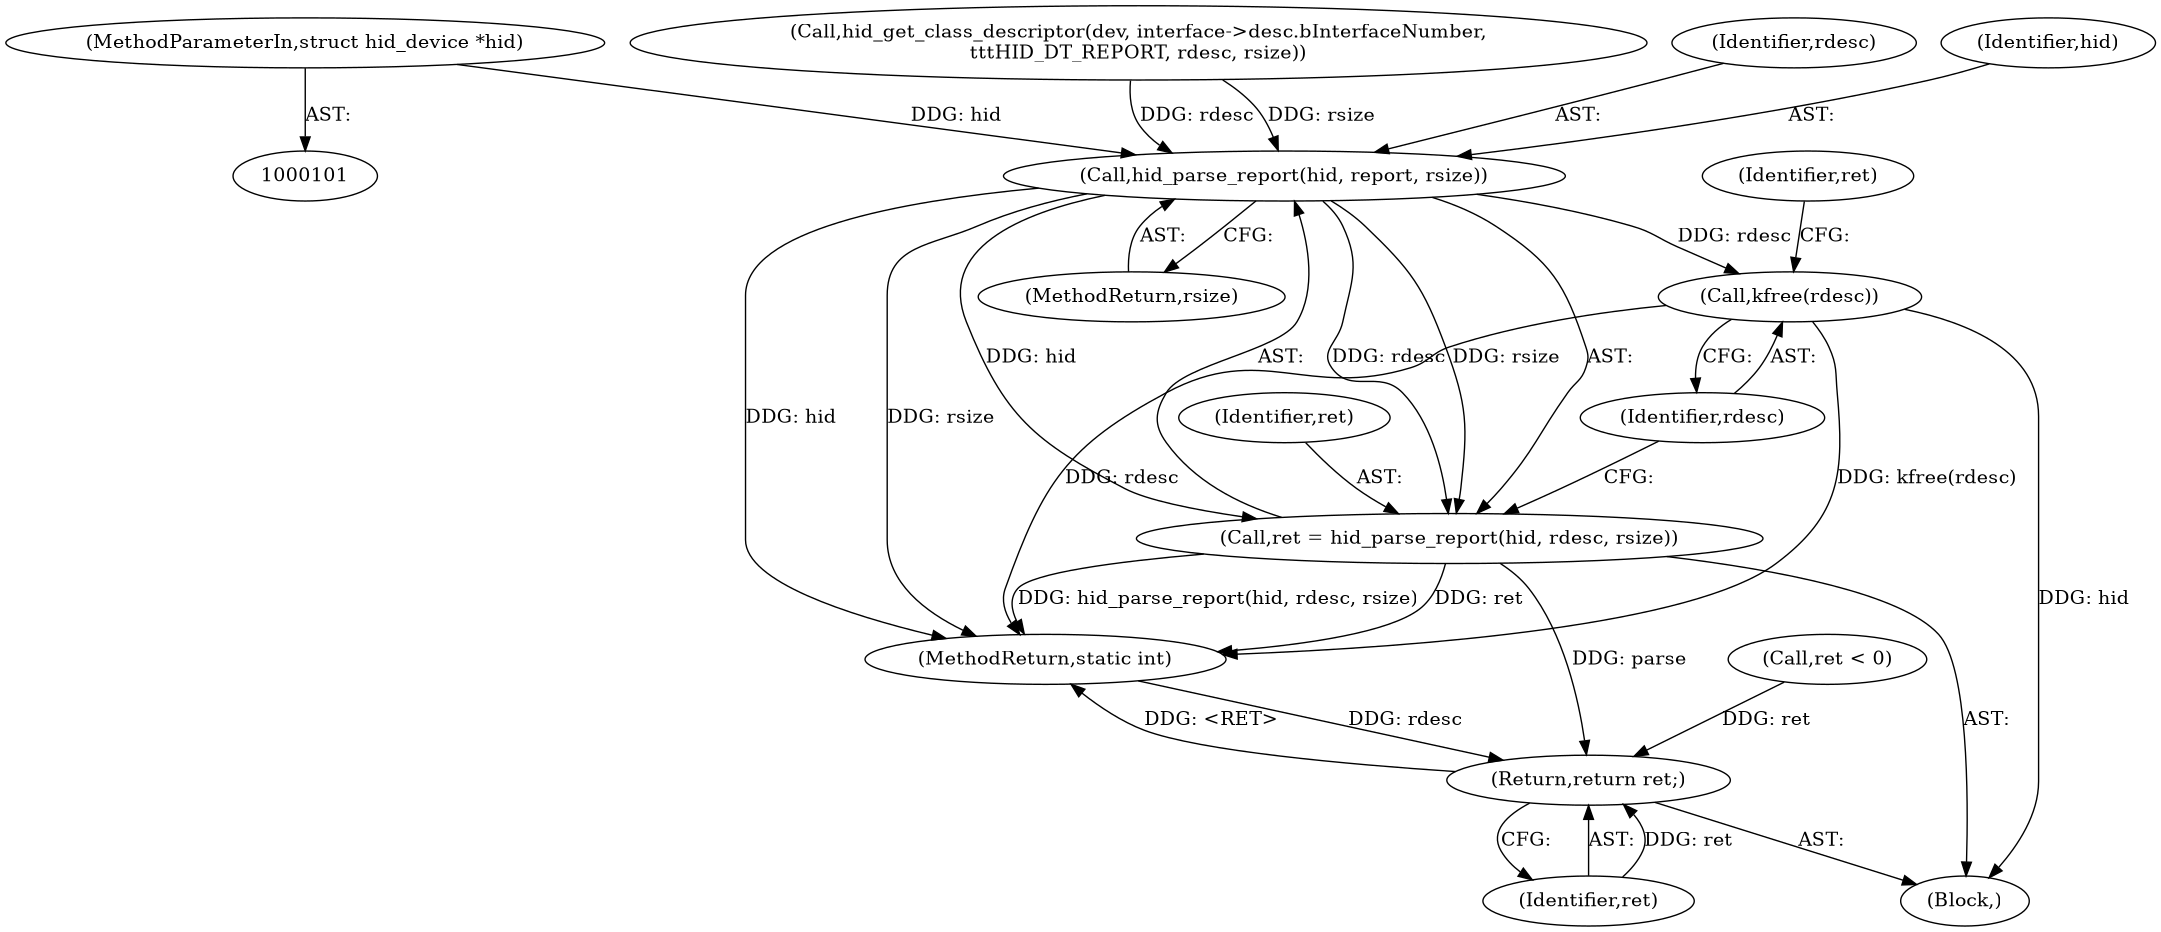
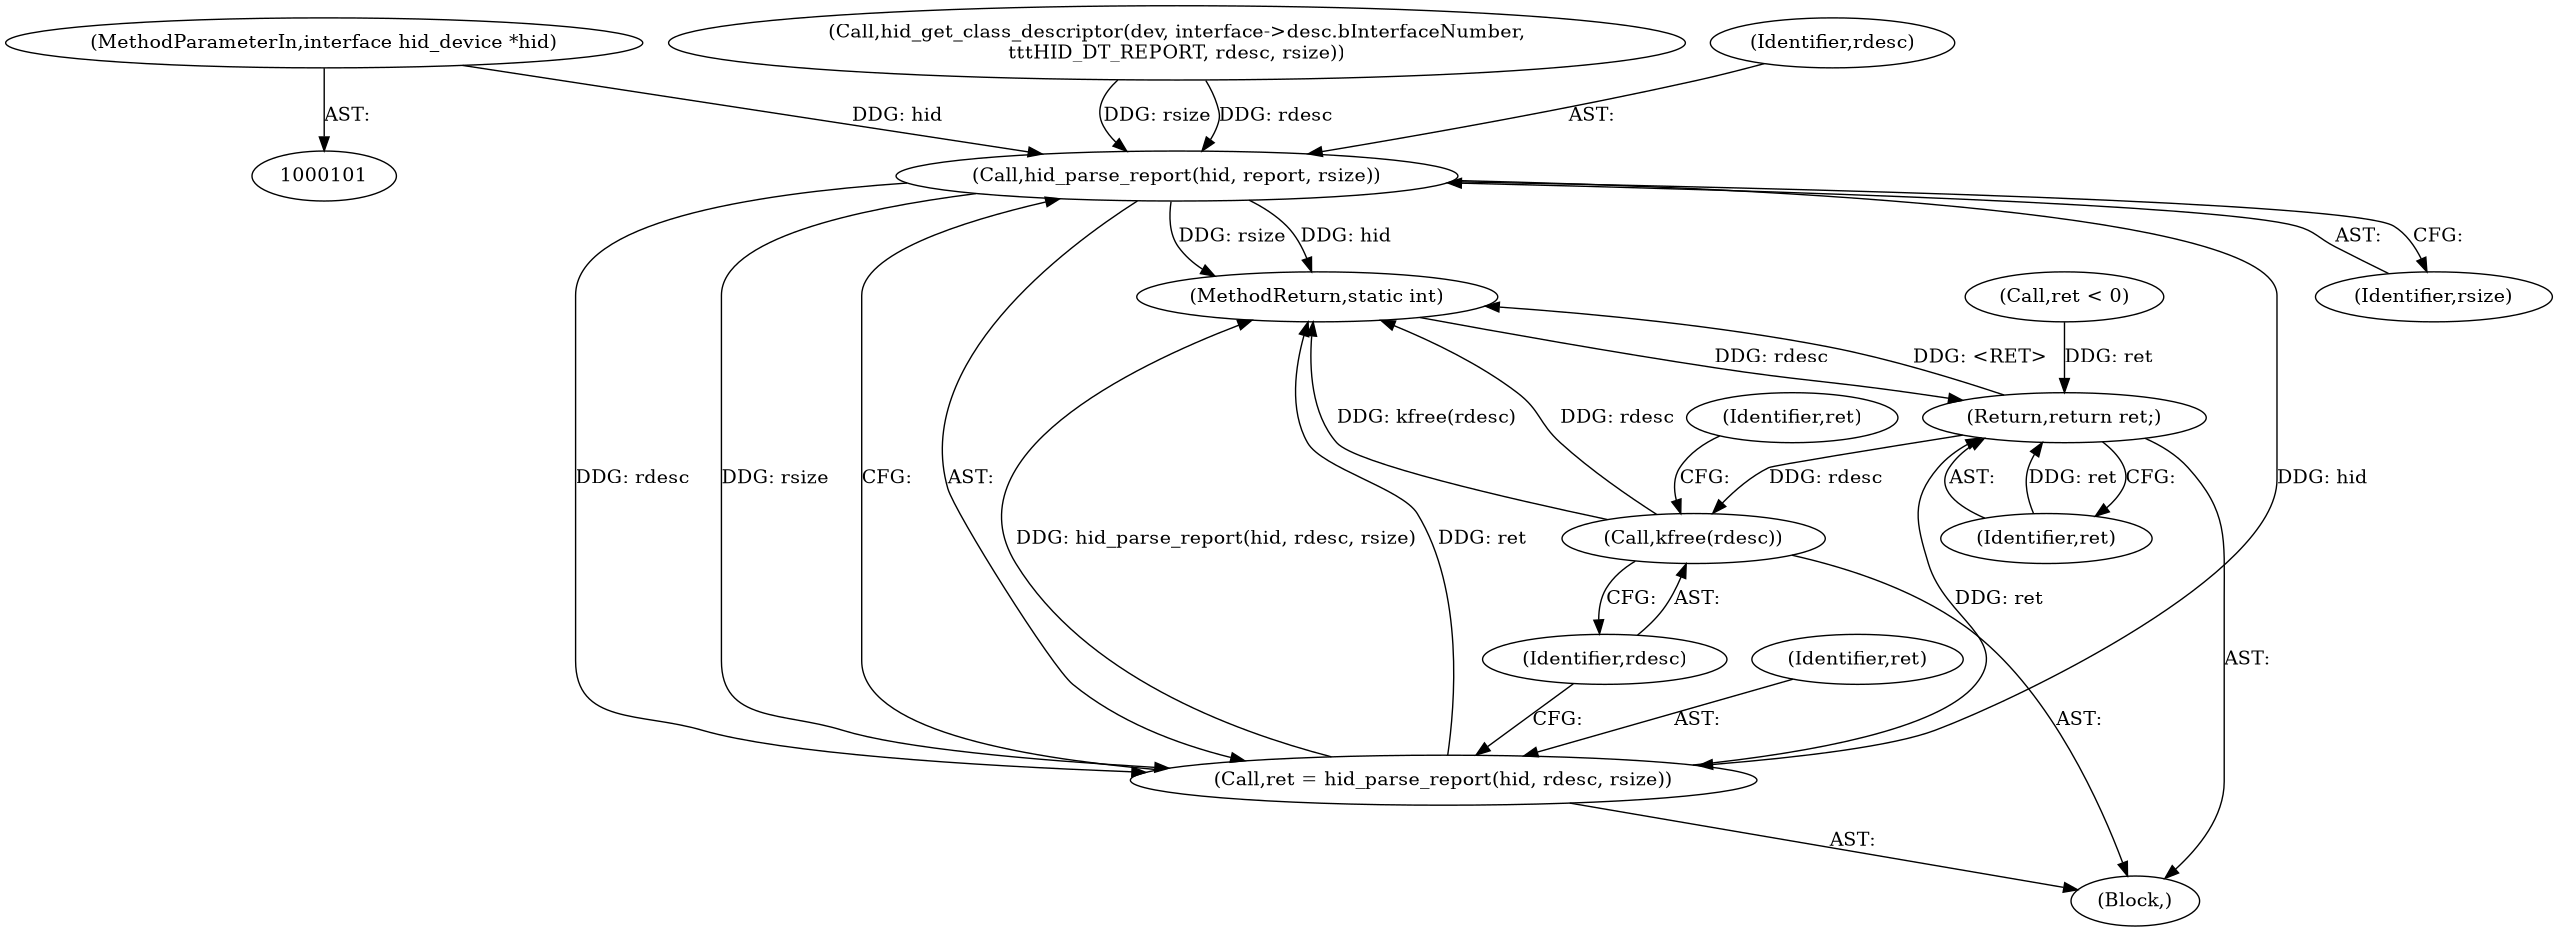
node "(MethodParameterIn,struct hid_device *hid)": label "(MethodParameterIn,struct hid_device *hid)" -> "(MethodParameterIn,interface hid_device *hid)"
node "(Identifier,hid)": removed
edge "(Call,hid_parse_report(hid, report, rsize))" -> "(Call,kfree(rdesc))": now "(Return,return ret;)" -> "(Call,kfree(rdesc))"
node "(MethodReturn,rsize)": label "(MethodReturn,rsize)" -> "(Identifier,rsize)"
edge "(Call,ret = hid_parse_report(hid, rdesc, rsize))" -> "(Call,hid_parse_report(hid, report, rsize))": label "AST: " -> "CFG: "
edge "(Call,kfree(rdesc))" -> "(Block,)": label "DDG: hid" -> "AST: "
edge "(Call,ret = hid_parse_report(hid, rdesc, rsize))" -> "(Return,return ret;)": label "DDG: parse" -> "DDG: ret"
